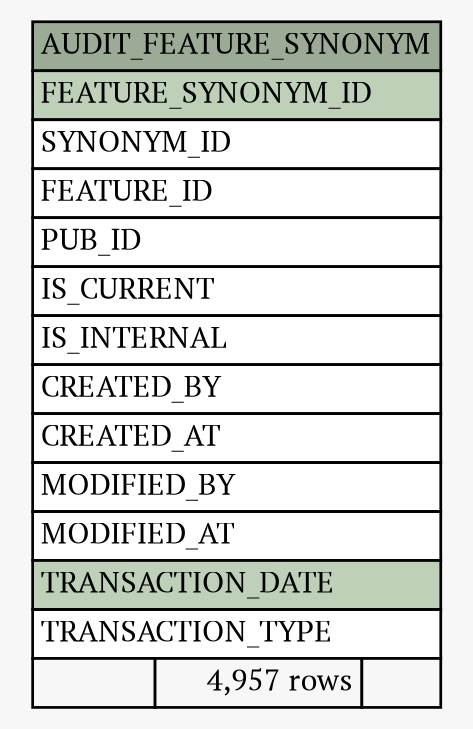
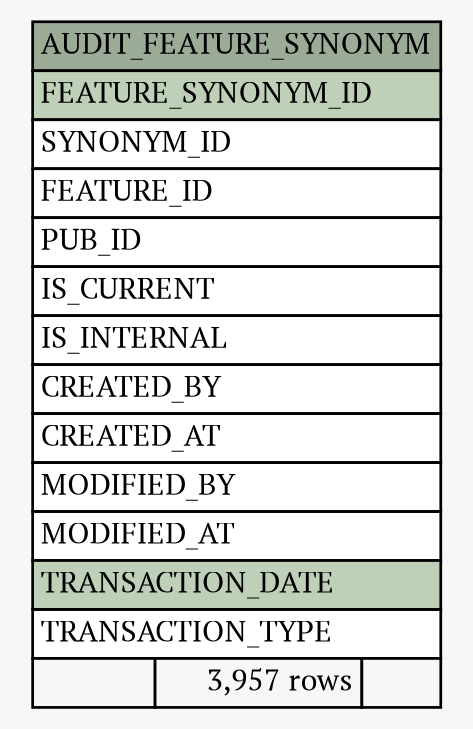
node "AUDIT_FEATURE_SYNONYM": text "4,957 rows" -> "3,957 rows"
